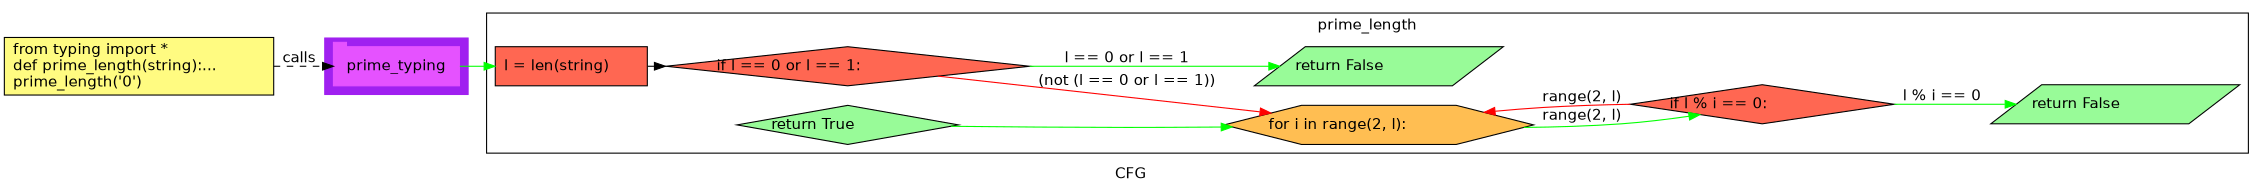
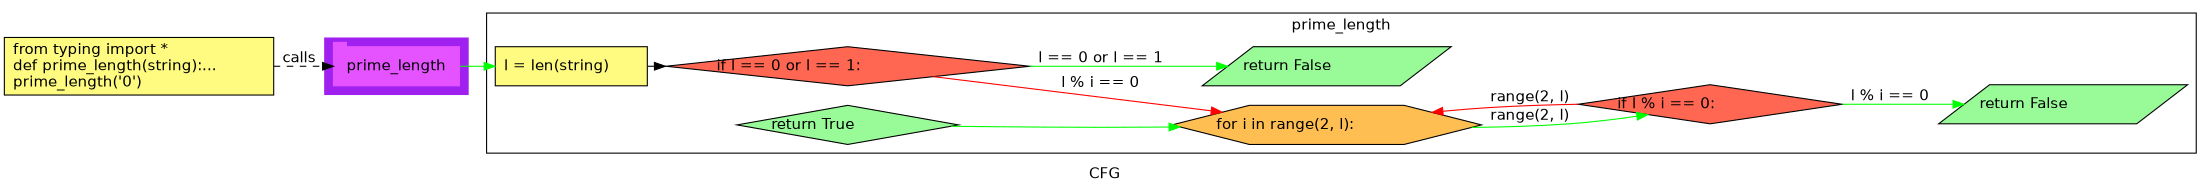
node "prime_typing": label "prime_typing" -> "prime_length"
node "l = len(string)": fillcolor #ff6752 -> #fffb81
edge "if l == 0 or l == 1:" -> "for i in range(2, l):": label "(not (l == 0 or l == 1))" -> "l % i == 0"
